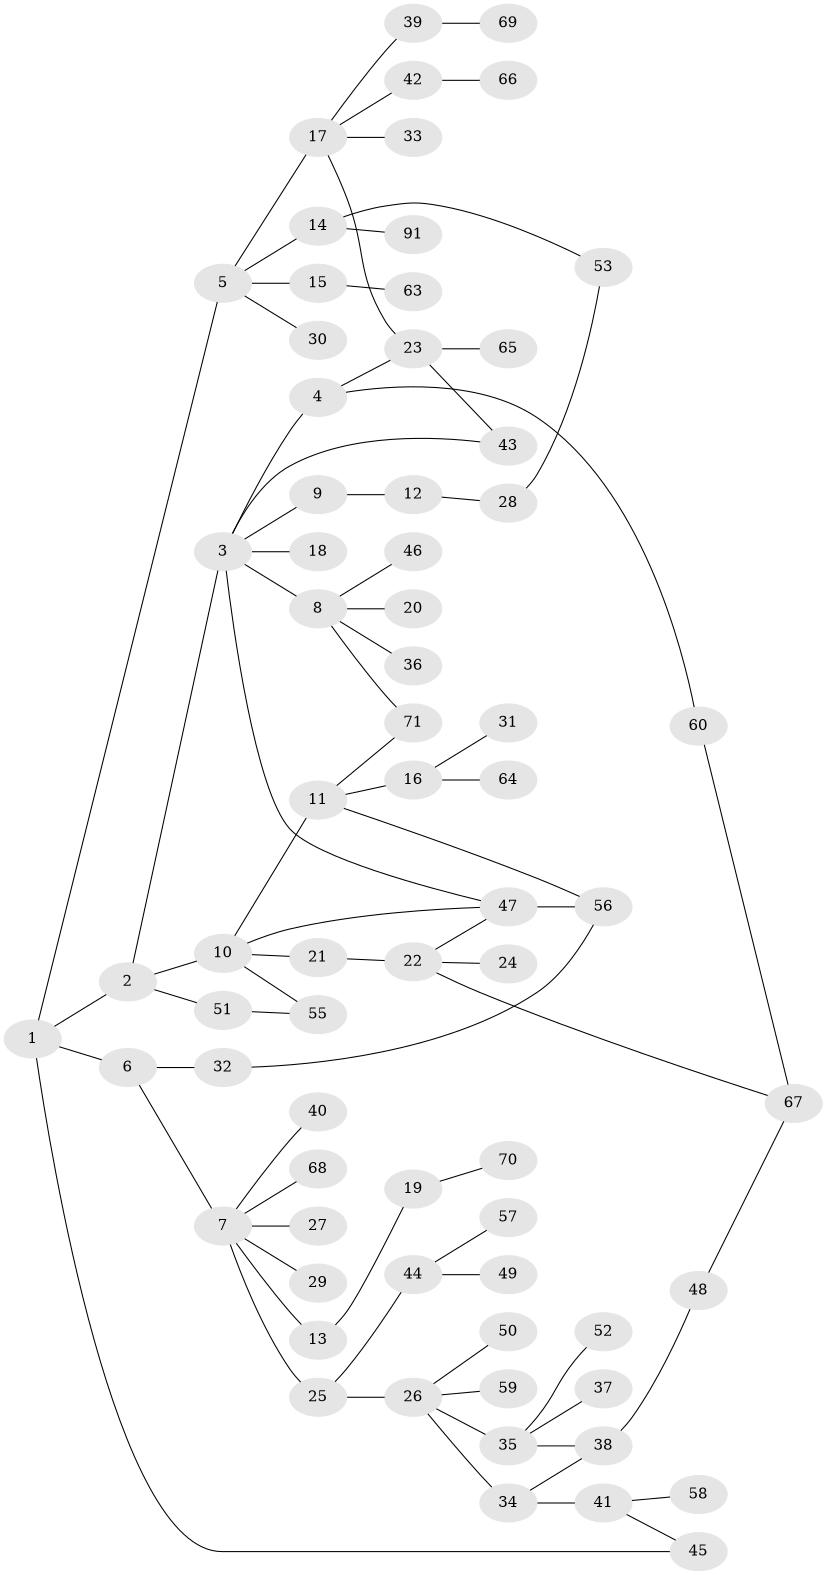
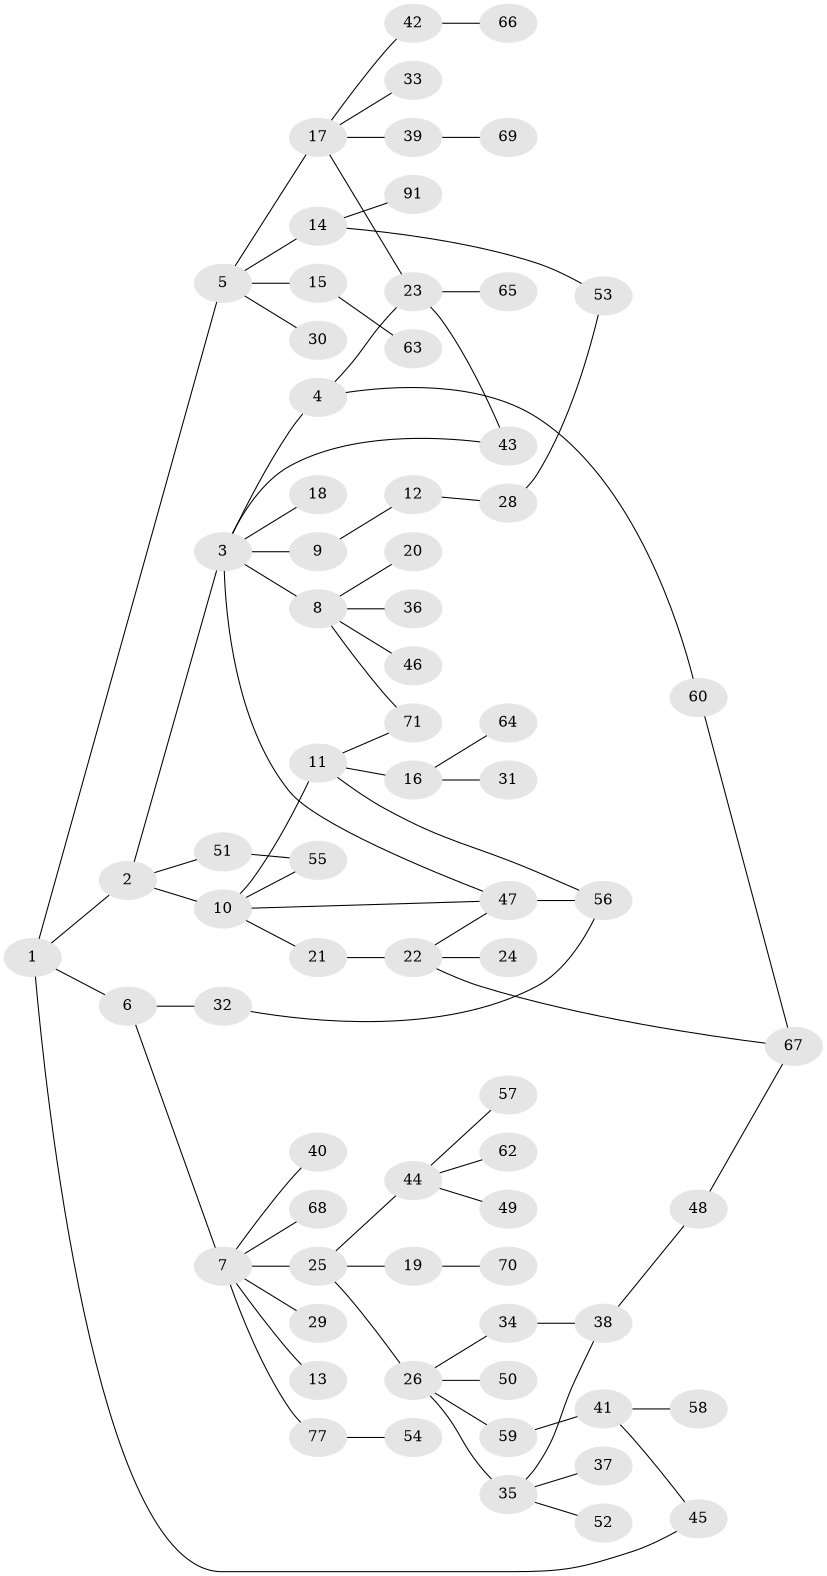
node "62": added
node "27": label "27" -> "77"
edge "19" -- "13": now "19" -- "25"
node "54": added
edge "34" -- "41": now "59" -- "41"
